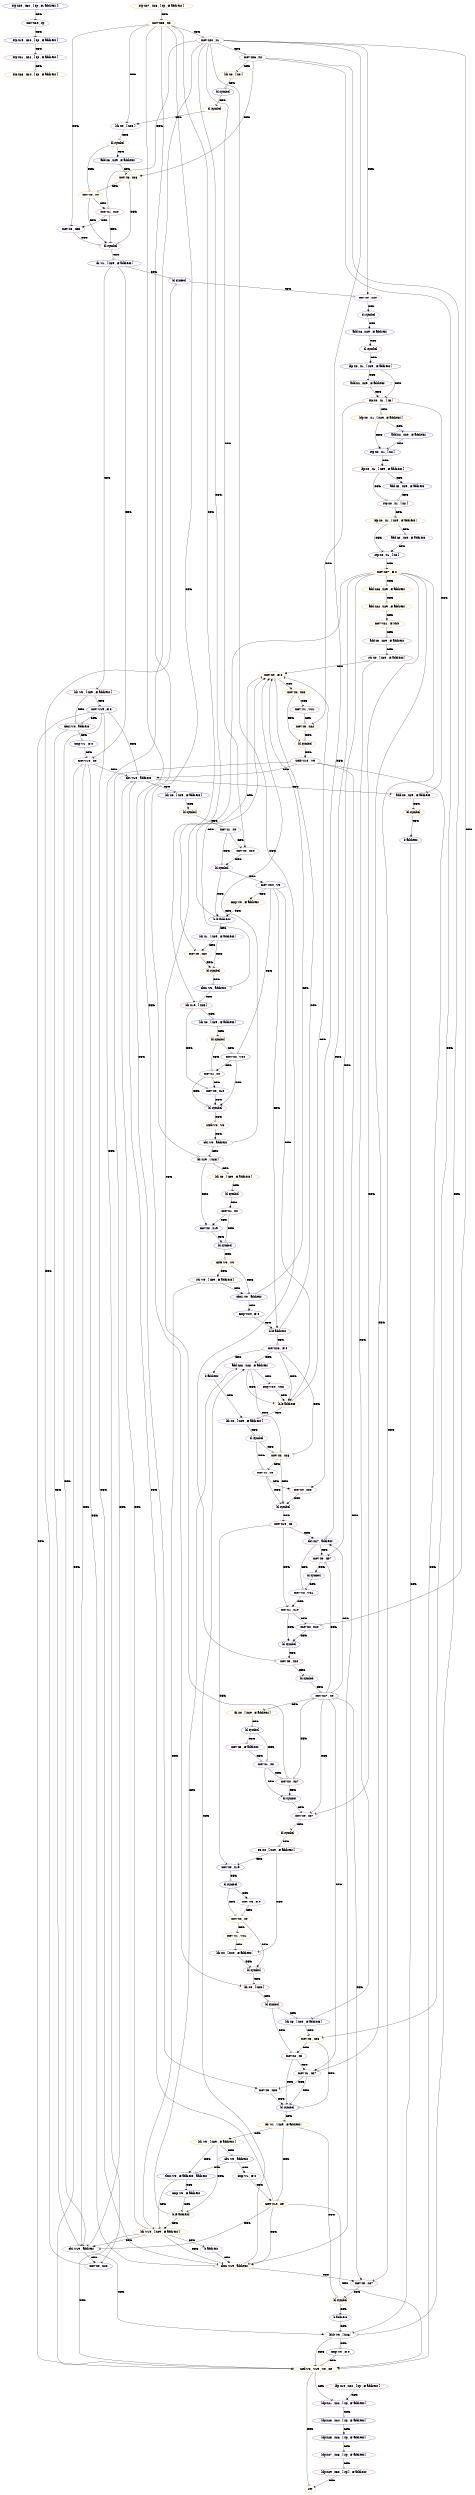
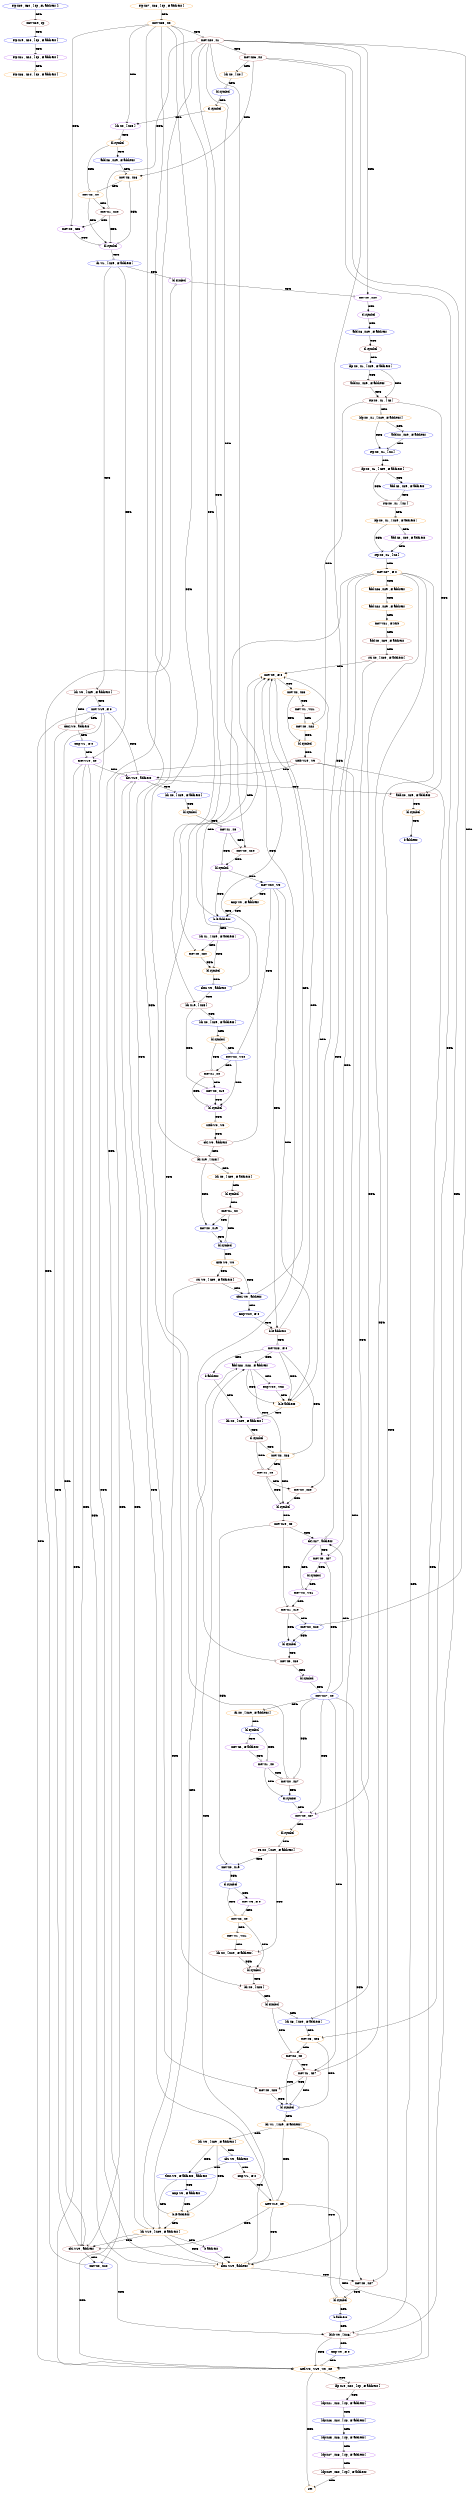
edge "csel w0 , w19 , w0 , ne" -> "ldp x21 , x22 , [ sp , # address ]": now "csel w0 , w19 , w0 , ne" -> "ldp x19 , x20 , [ sp , # address ]"
